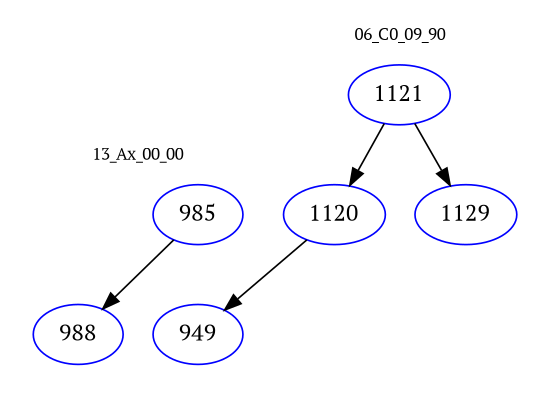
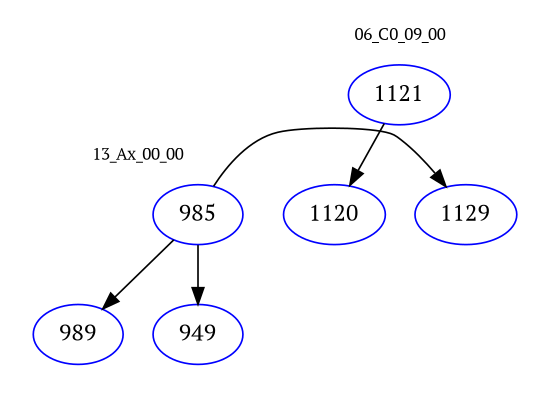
cluster "06_C0_09_90": label "06_C0_09_90" -> "06_C0_09_00"
edge "1121" -> "1129": now "985" -> "1129"
edge "1120" -> "949": now "985" -> "949"
node "988": label "988" -> "989"
